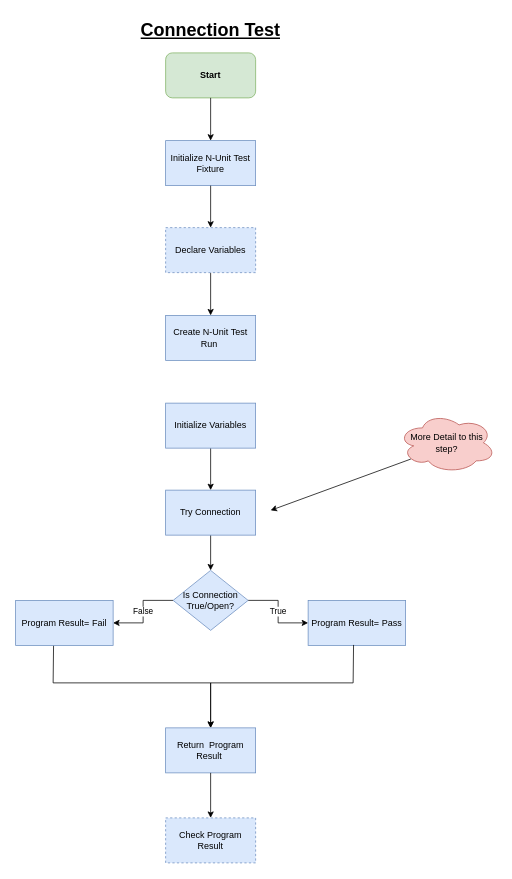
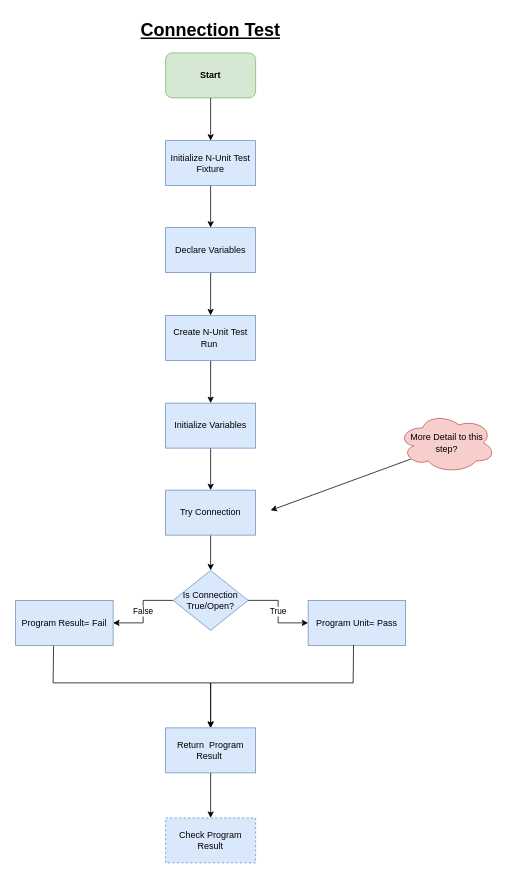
node "Declare Variables": style dashed -> solid
edge "Create N-Unit Test Run" -> "Initialize Variables": added
node "Program Result= Pass": label "Program Result= Pass" -> "Program Unit= Pass"
